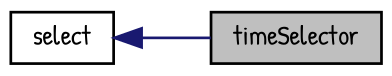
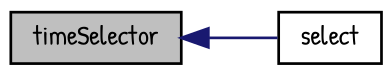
edge "timeSelector" -> "select": reversed
